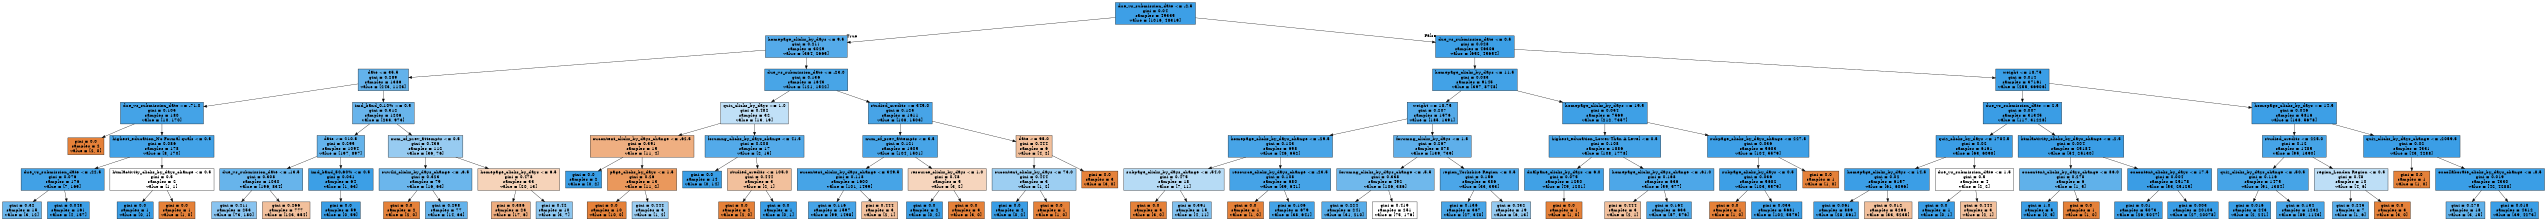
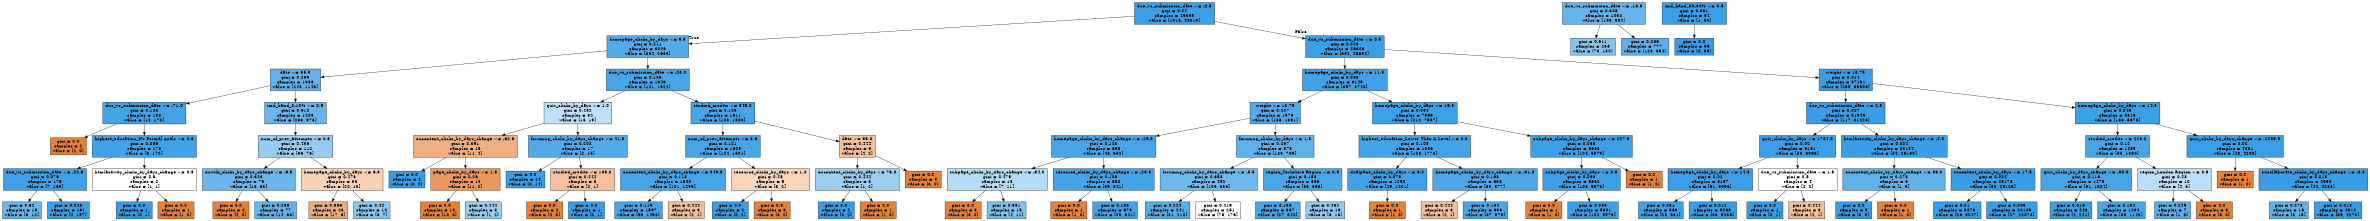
node "date <= 210.5 gini = 0.295 samples = 1094 value = [197, 897]": removed
node "gini = 0.411 samples = 253 value = [73, 180]": label "gini = 0.411 samples = 253 value = [73, 180]" -> "gini = 0.611 samples = 253 value = [73, 180]"
node "gini = 0.266 samples = 777 value = [123, 654]": fillcolor #e581397f -> #399de5cf
node "gini = 0.012 samples = 5268 value = [33, 5235]": fillcolor #e581397f -> #399de5fd
node "gini = 1.0 samples = 5 value = [0, 5]": label "gini = 1.0 samples = 5 value = [0, 5]" -> "gini = 0.0 samples = 5 value = [0, 5]"
